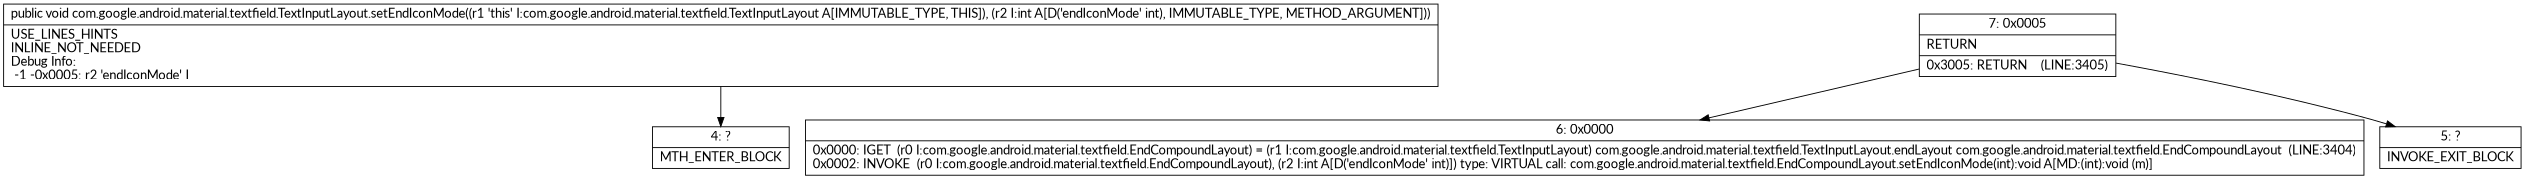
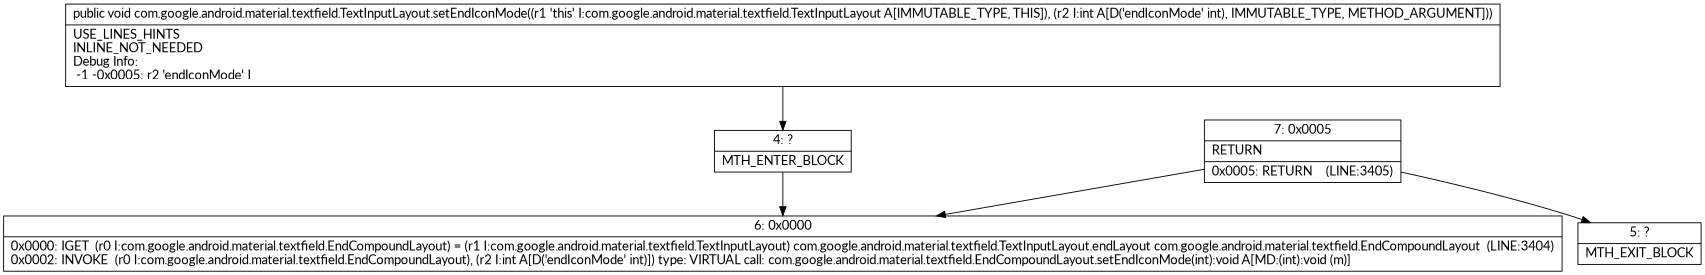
node "7: 0x0005": text "0x3005: RETURN    (LINE:3405)" -> "0x0005: RETURN    (LINE:3405)"
node "5: ?": text "INVOKE_EXIT_BLOCK" -> "MTH_EXIT_BLOCK"
edge "4: ?" -> "6: 0x0000": added
